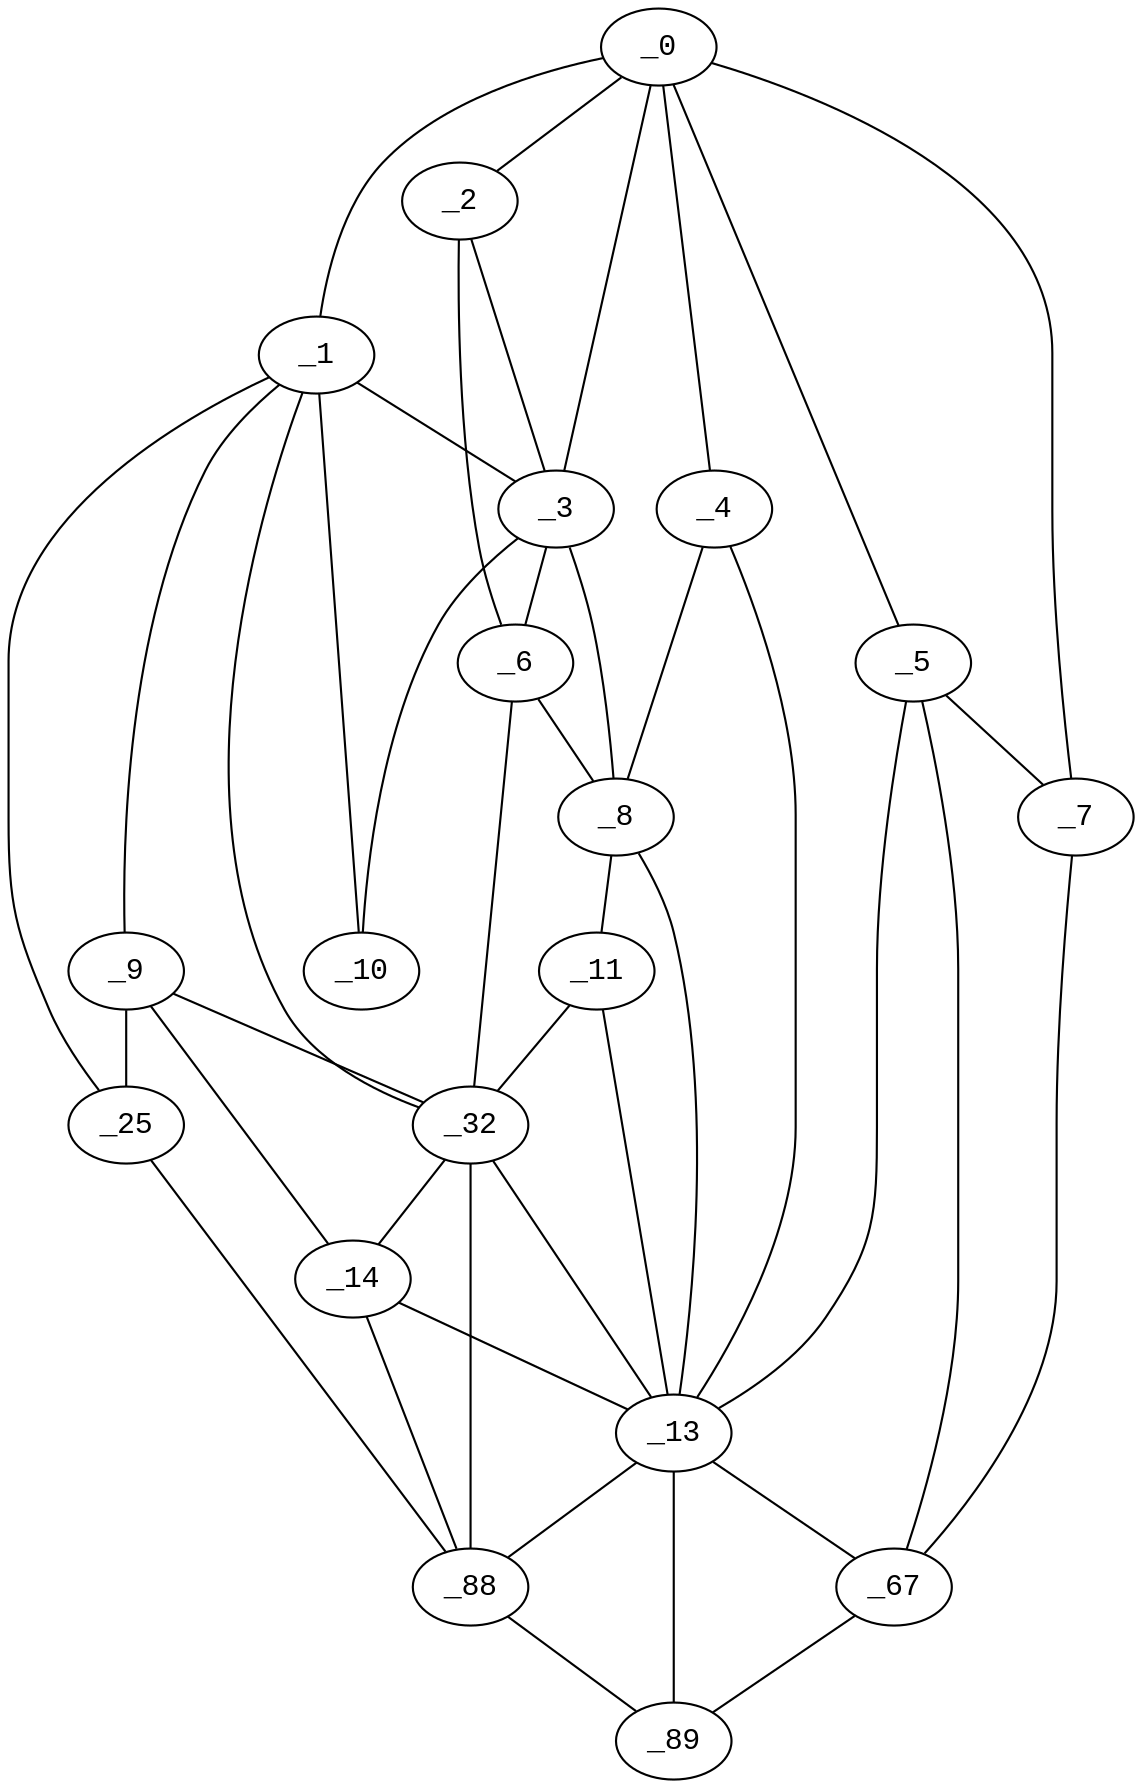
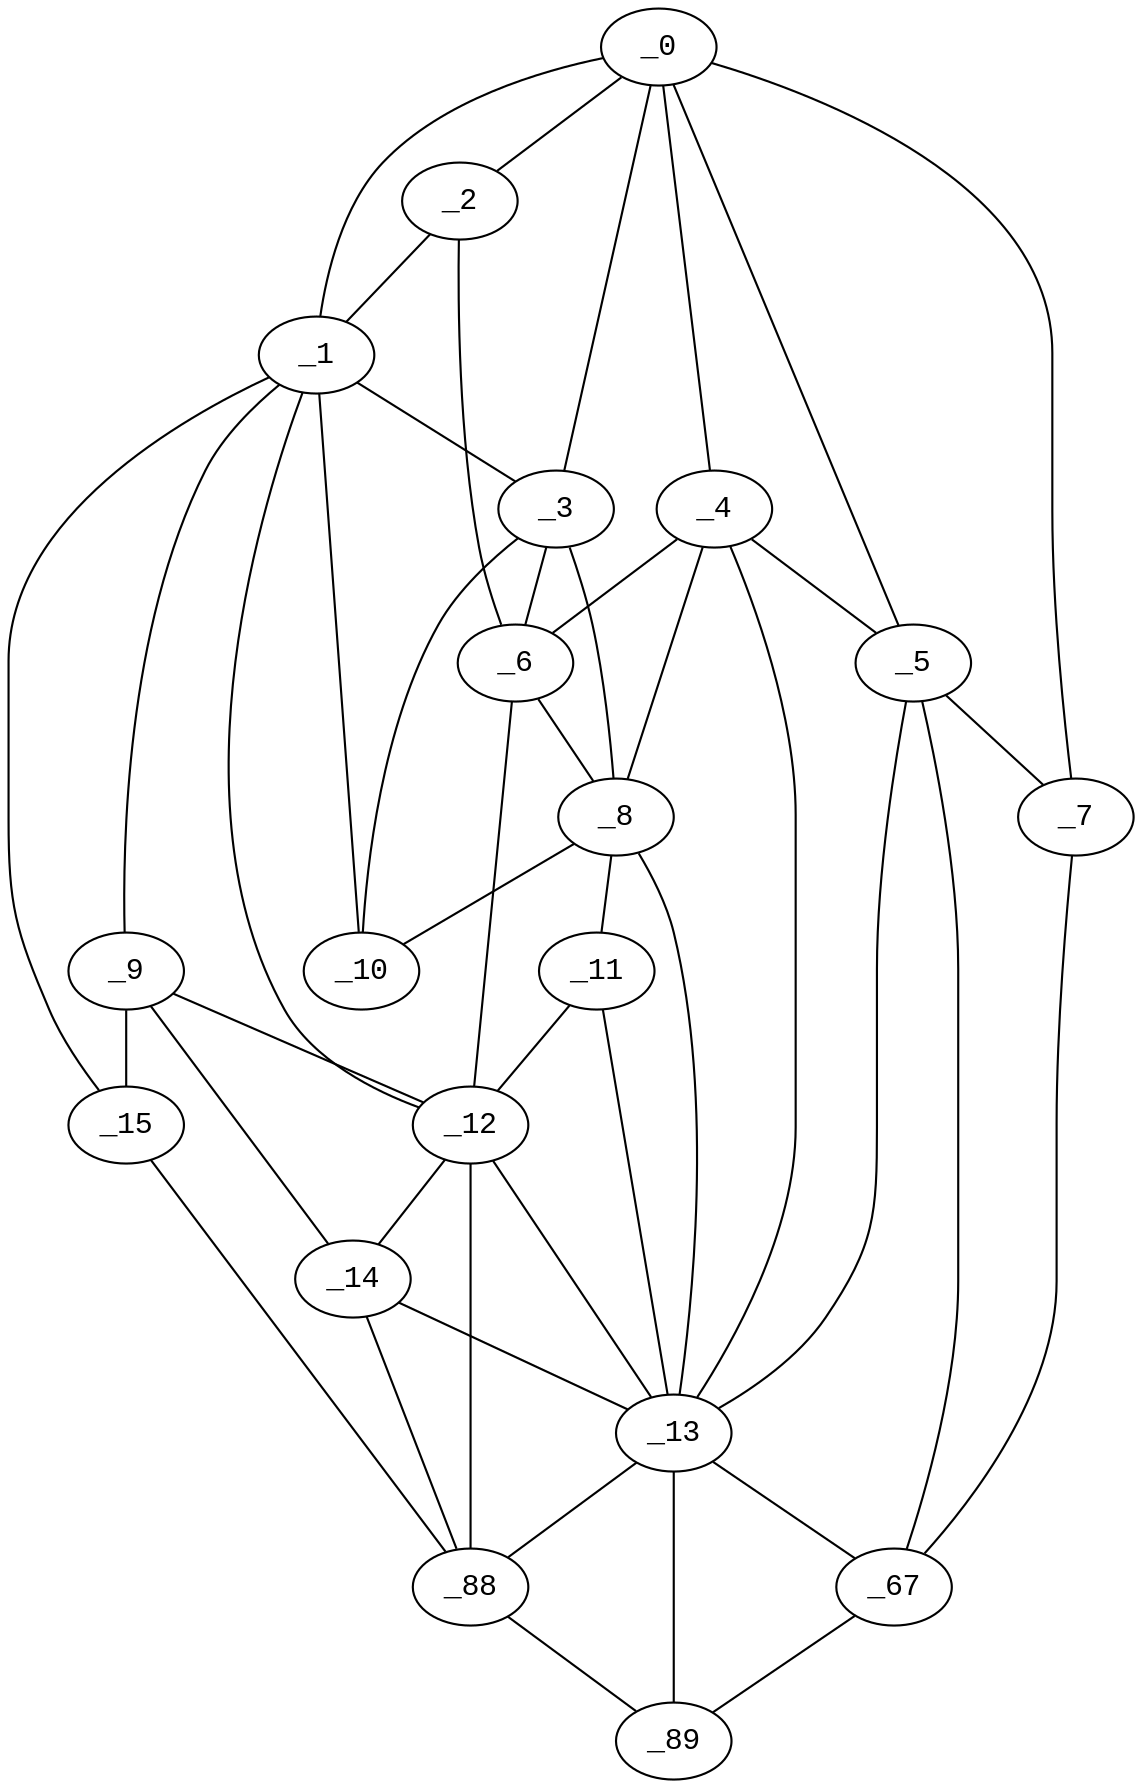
edge "_2" -- "_3": now "_2" -- "_1"
edge "_4" -- "_6": added
edge "_4" -- "_5": added
edge "_8" -- "_10": added
node "_25": label "_25" -> "_15"
node "_32": label "_32" -> "_12"
